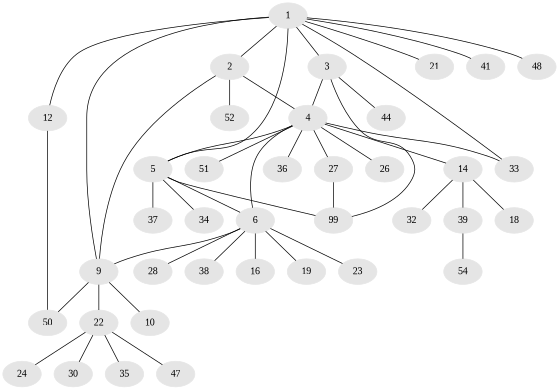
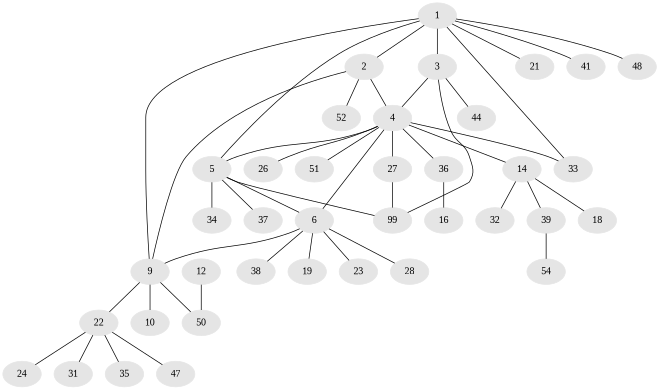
edge "1" -- "12": removed
edge "6" -- "16": now "36" -- "16"
node "30": label "30" -> "31"
